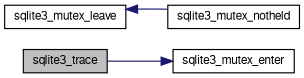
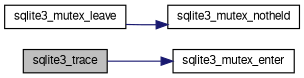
edge "sqlite3_mutex_notheld" -> "sqlite3_mutex_leave": reversed
